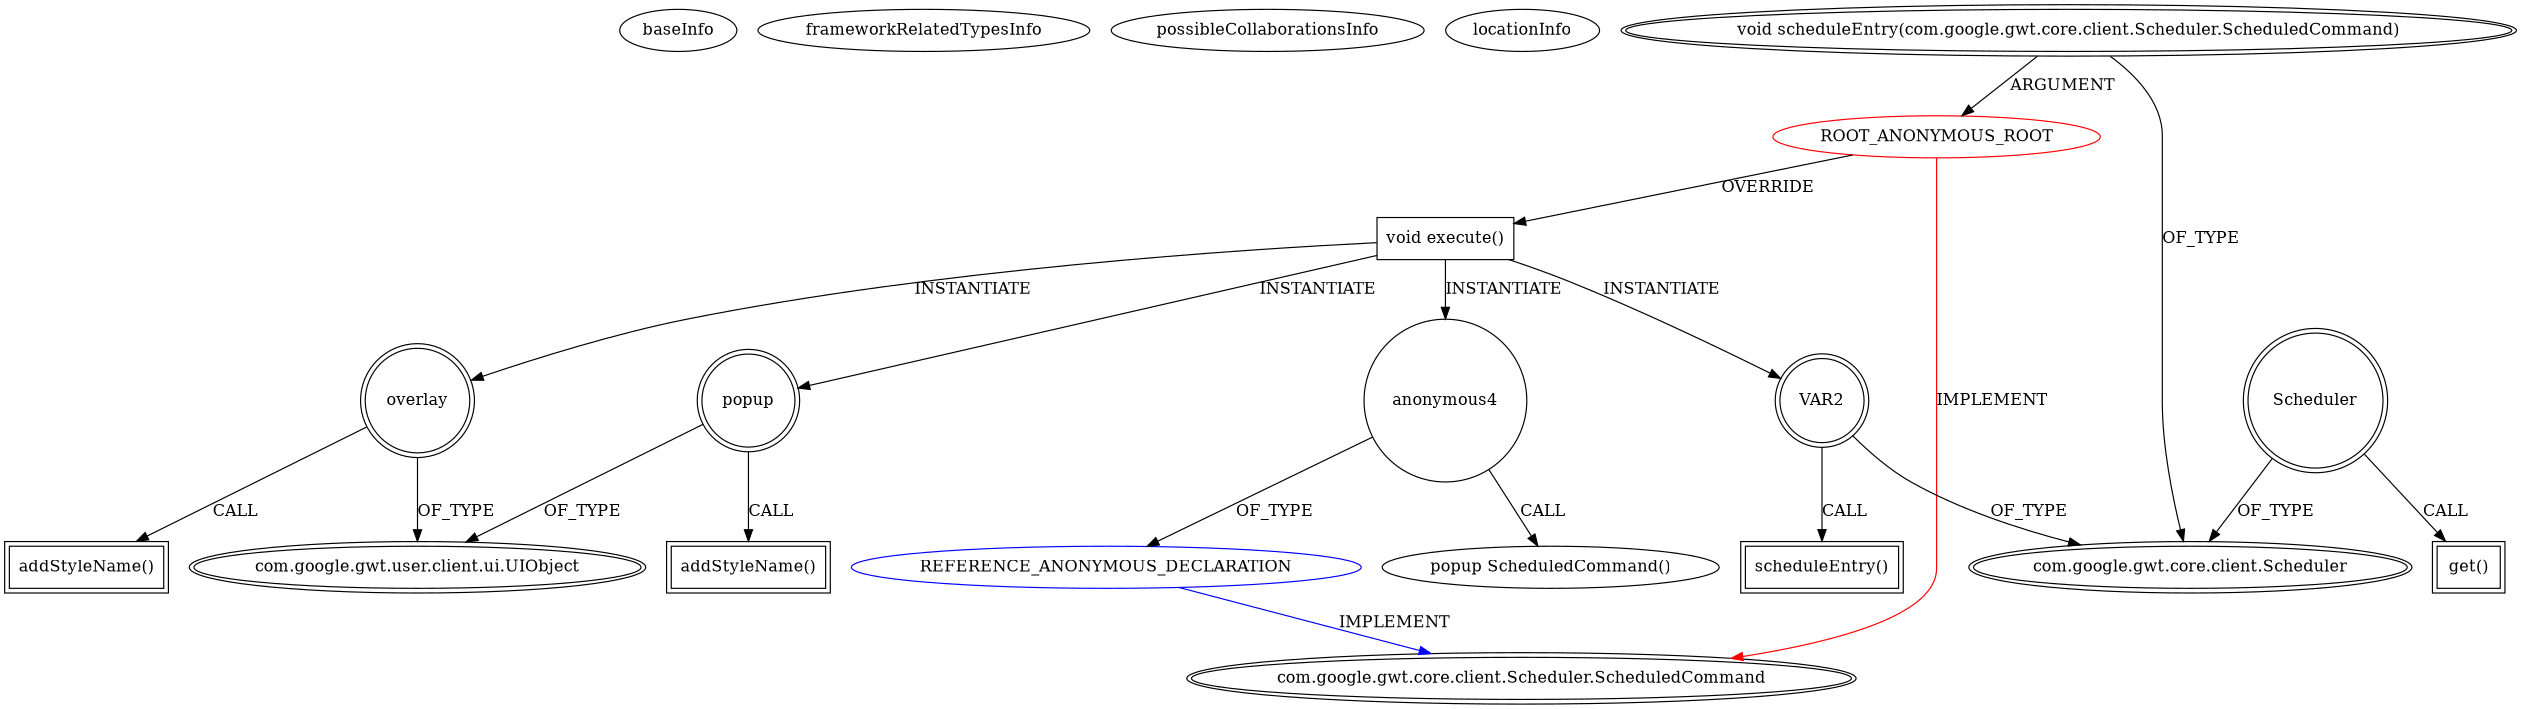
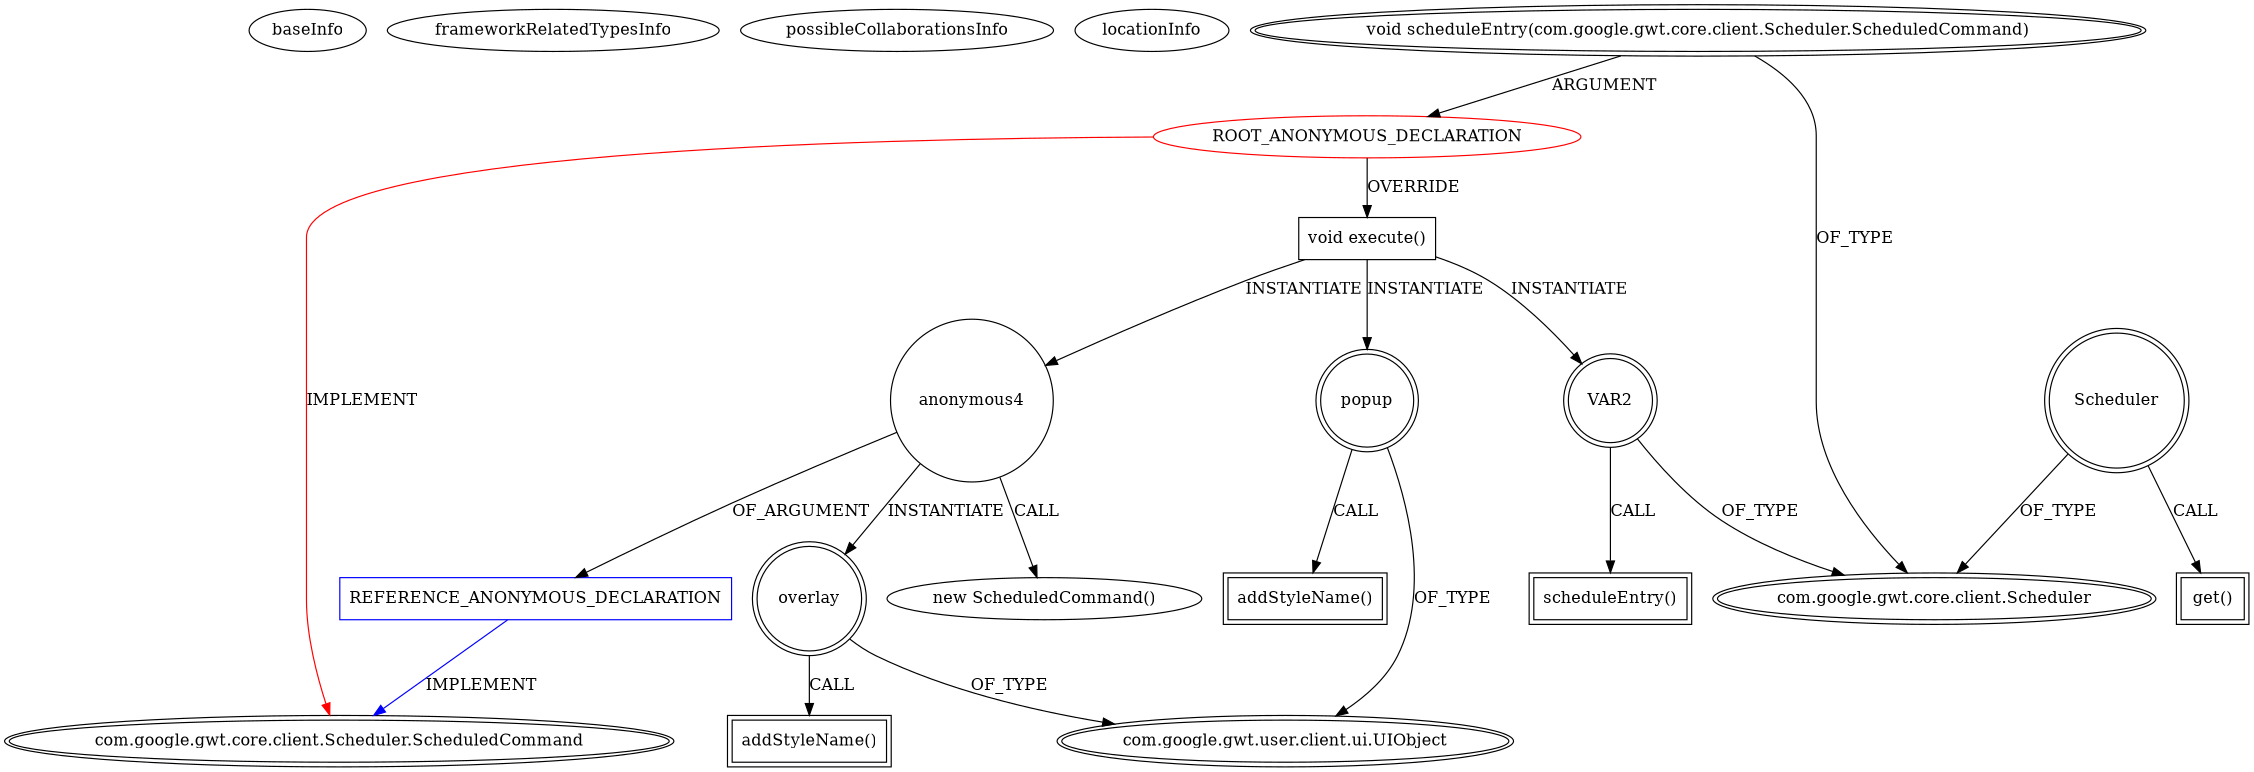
node "ROOT_ANONYMOUS_ROOT": label "ROOT_ANONYMOUS_ROOT" -> "ROOT_ANONYMOUS_DECLARATION"
edge "void execute()" -> "overlay": now "anonymous4" -> "overlay"
edge "anonymous4" -> "REFERENCE_ANONYMOUS_DECLARATION": label "OF_TYPE" -> "OF_ARGUMENT"
node "REFERENCE_ANONYMOUS_DECLARATION": shape ellipse -> box
node "popup ScheduledCommand()": label "popup ScheduledCommand()" -> "new ScheduledCommand()"
